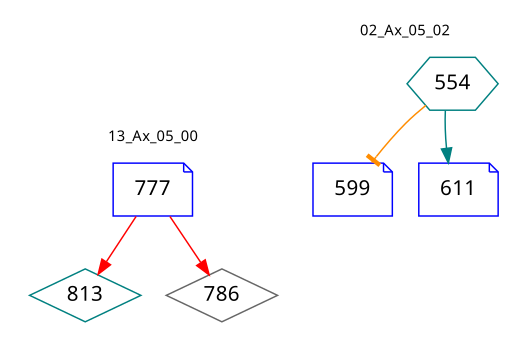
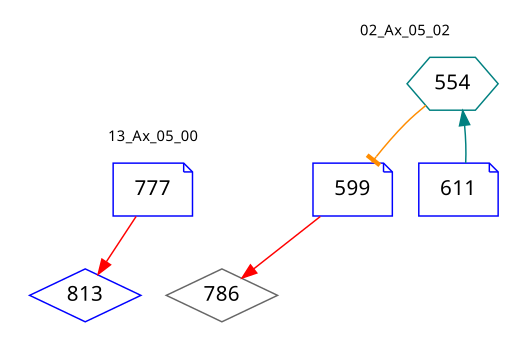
edge "554" -> "611": reversed
edge "777" -> "786": now "599" -> "786"
node "813": color teal -> blue
